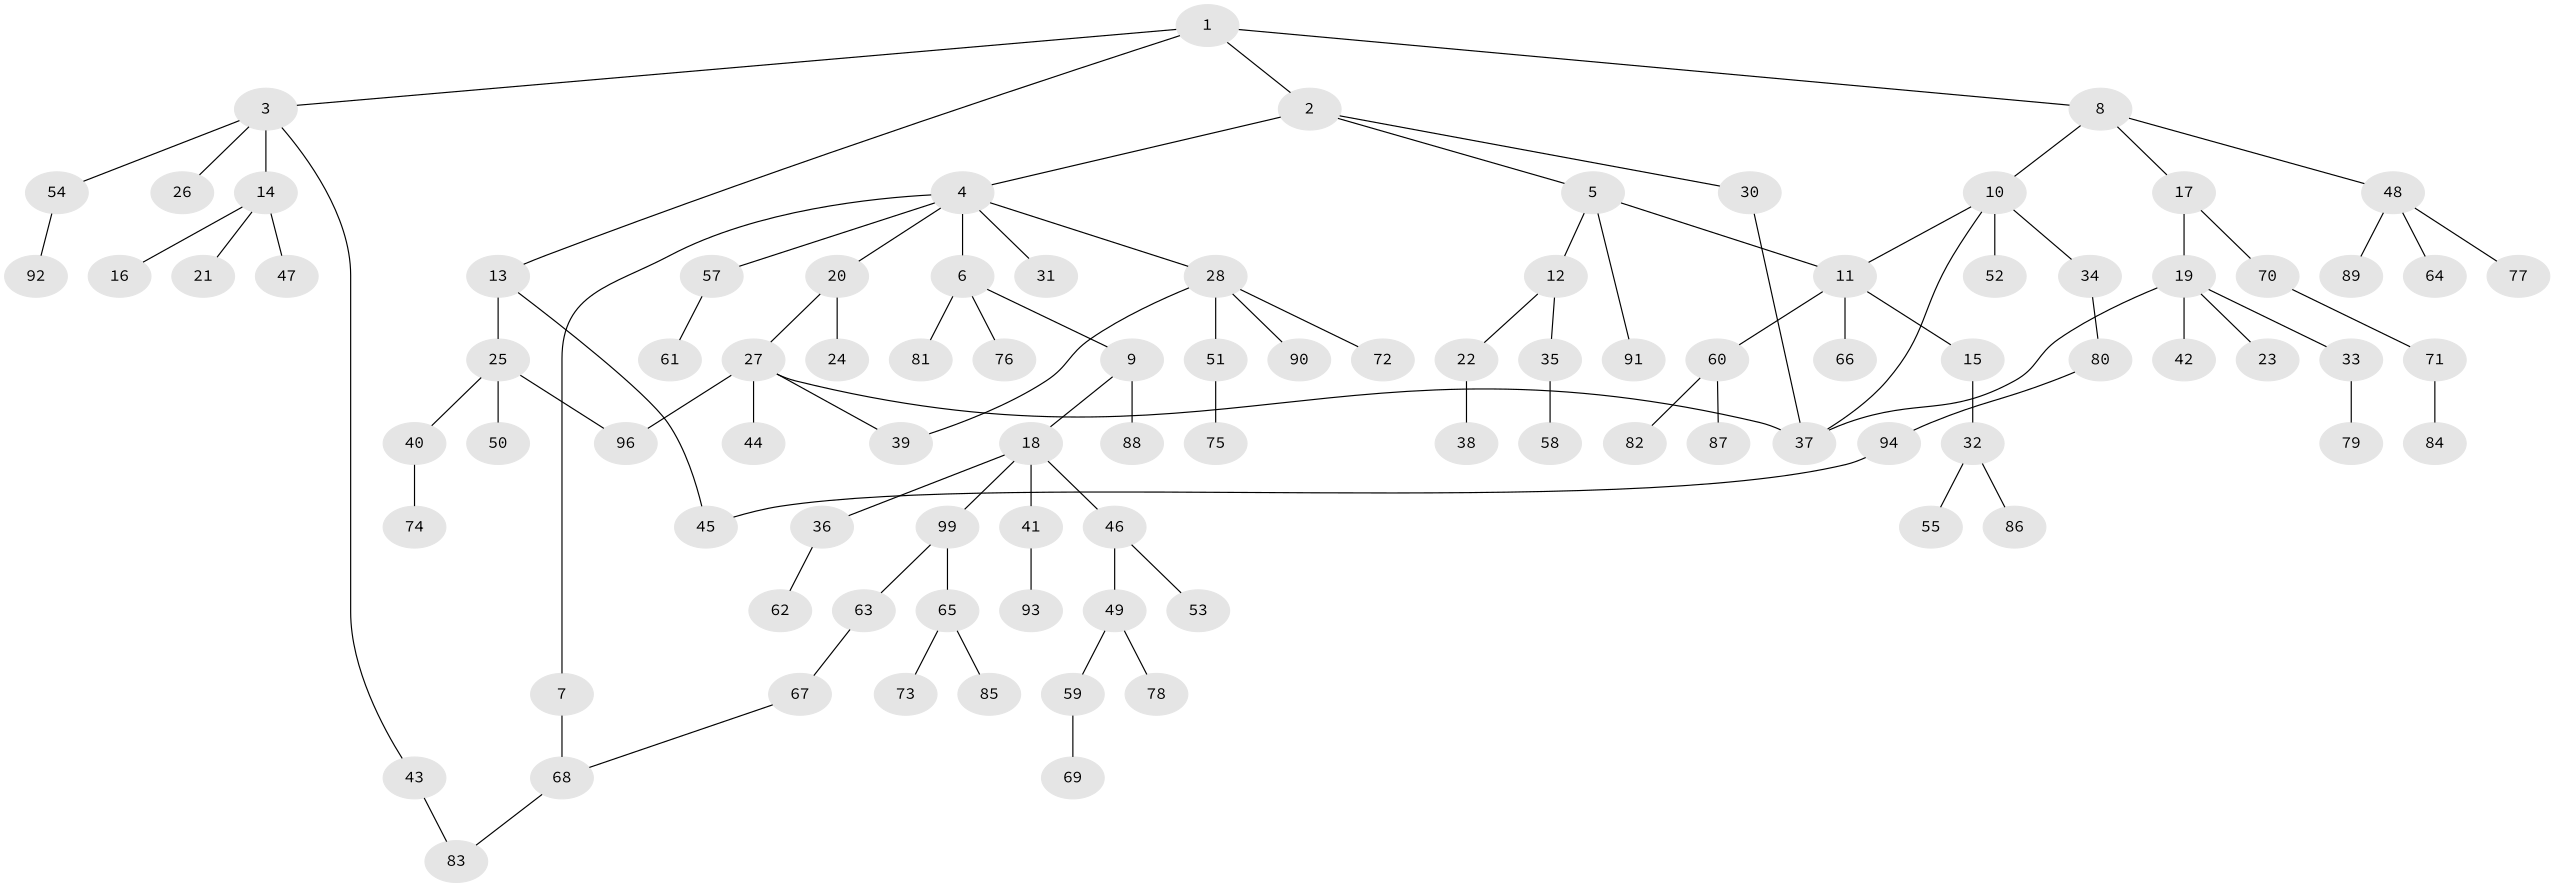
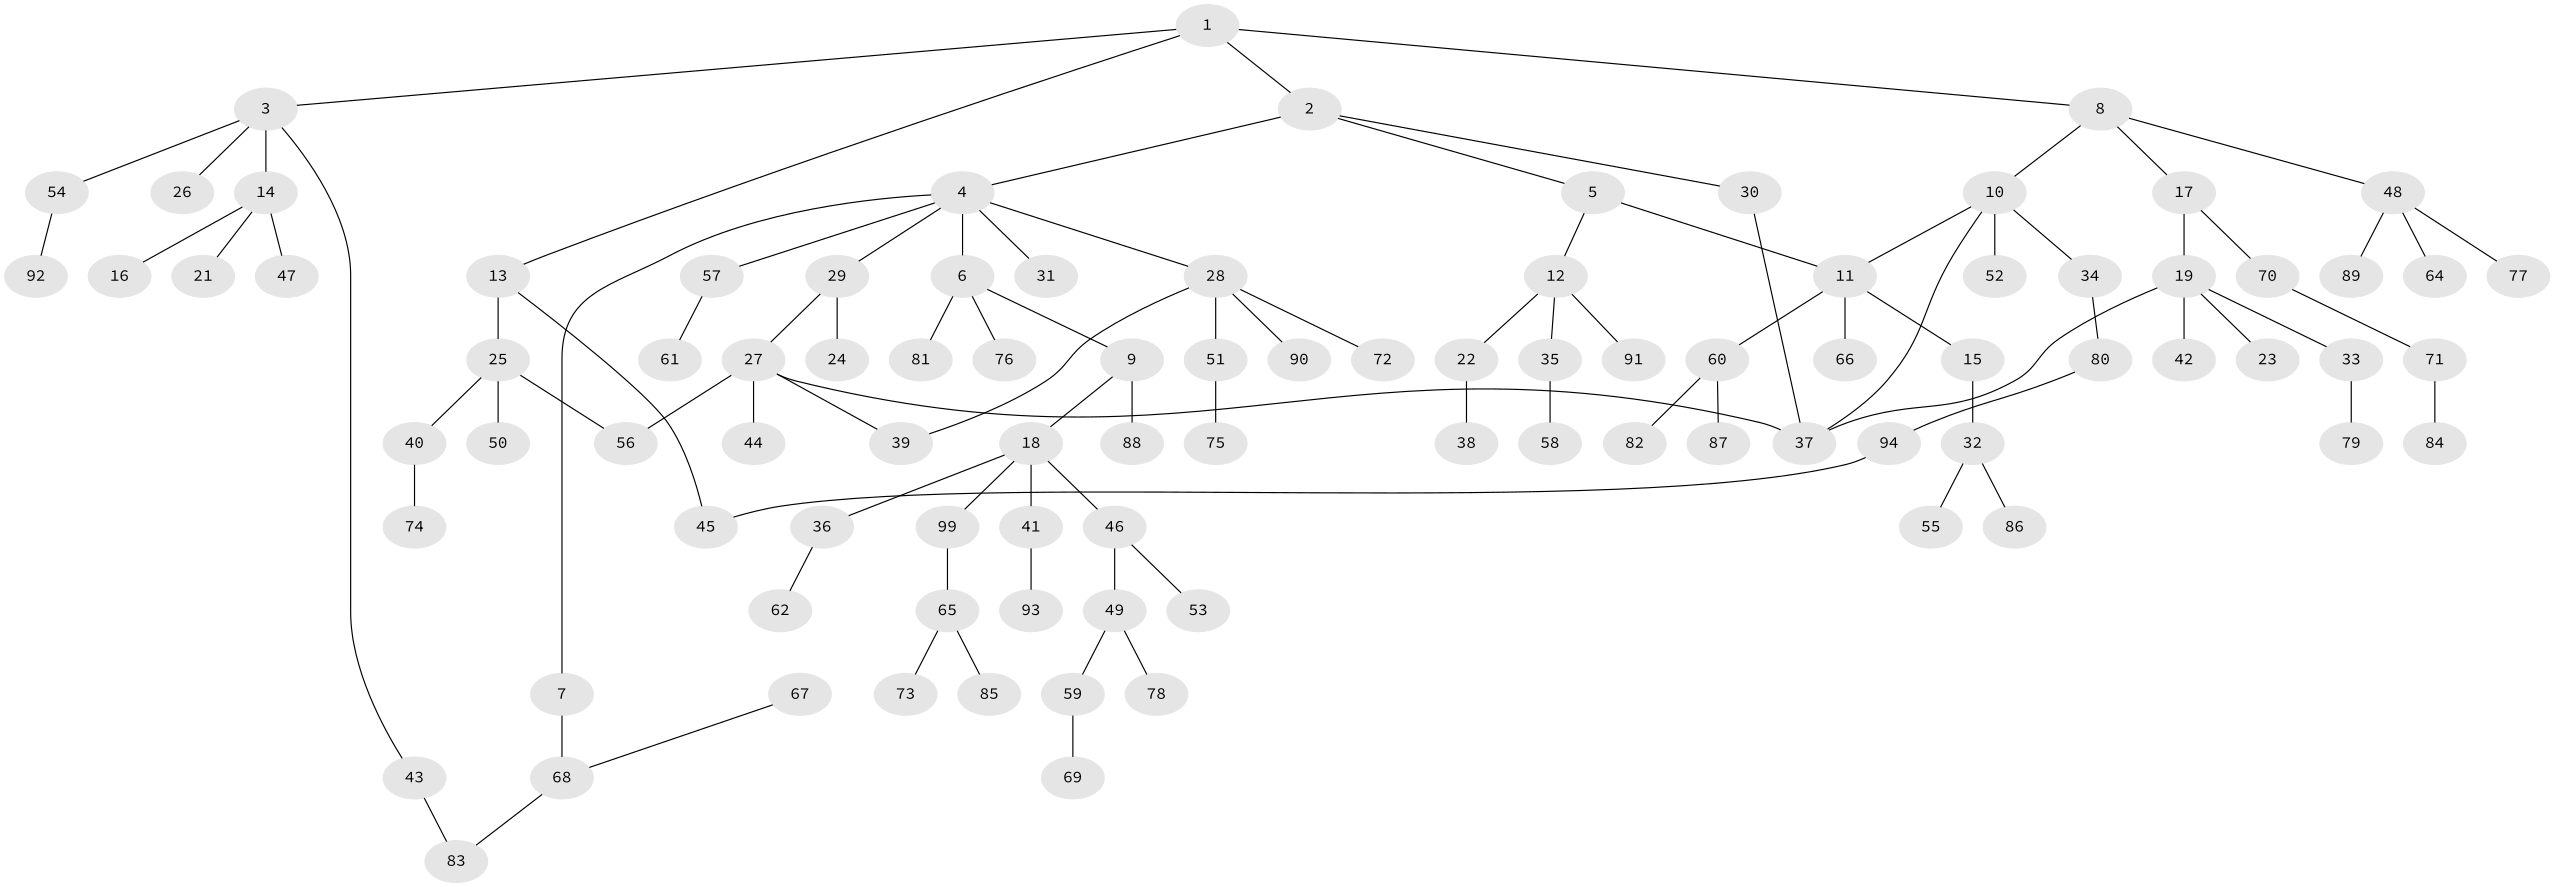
node "20": label "20" -> "29"
edge "5" -- "91": now "12" -- "91"
node "96": label "96" -> "56"
node "63": removed
